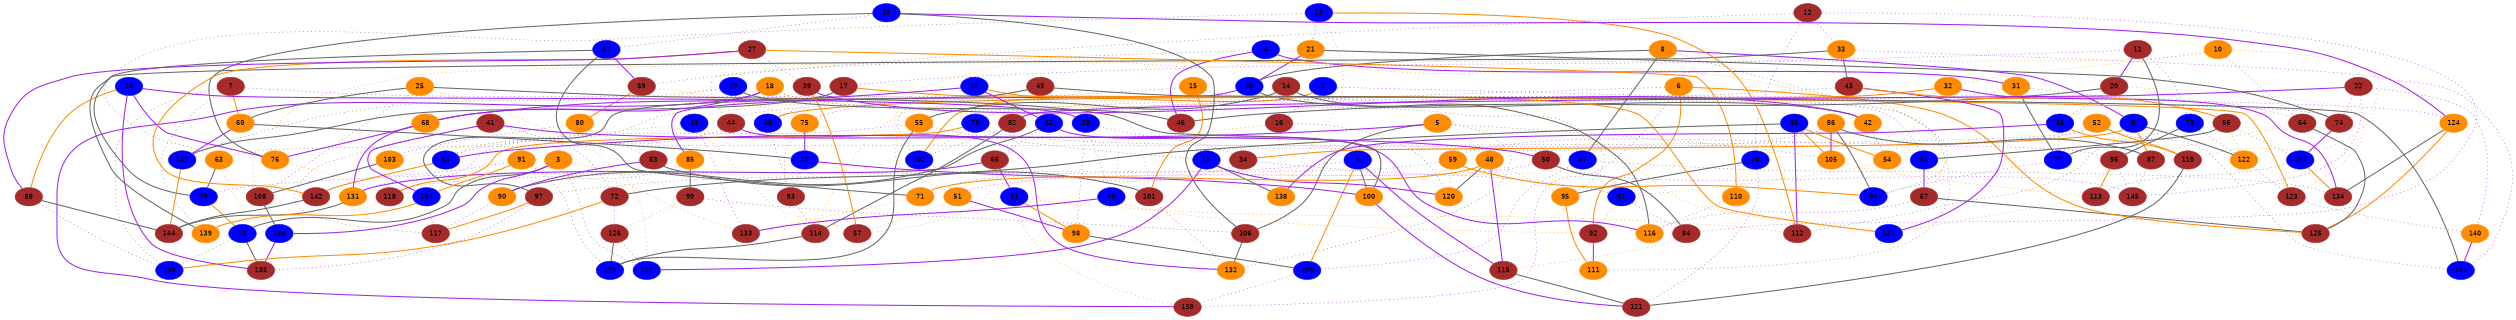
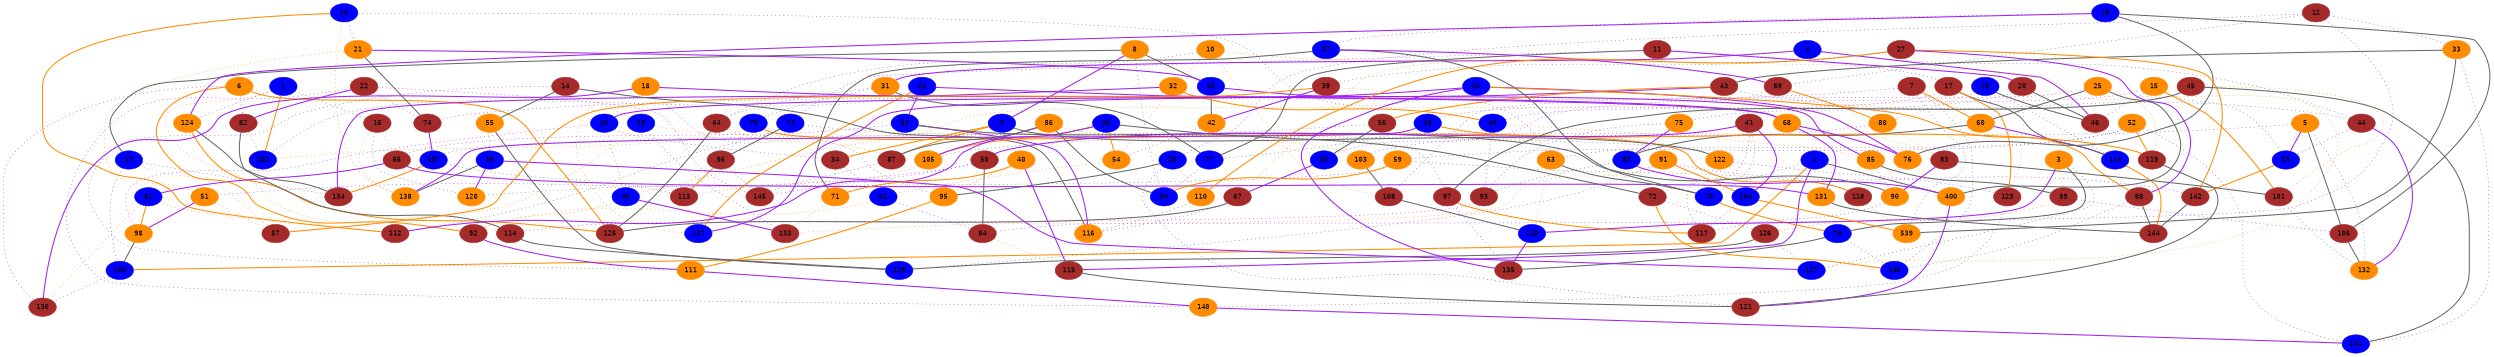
edge "55" -- "131": removed
edge "40" -- "120": removed
node "100": label "100" -> "400"
node "139": label "139" -> "539"
edge "111" -- "140": added
